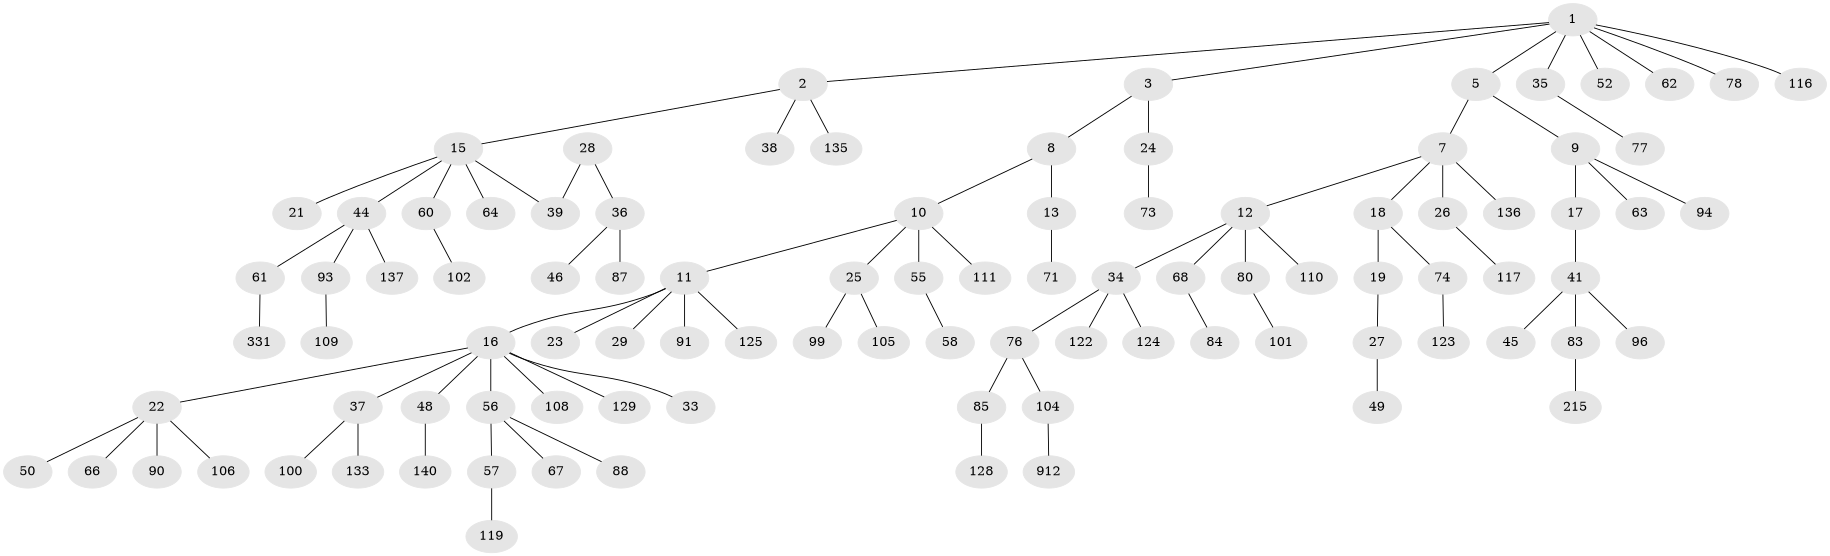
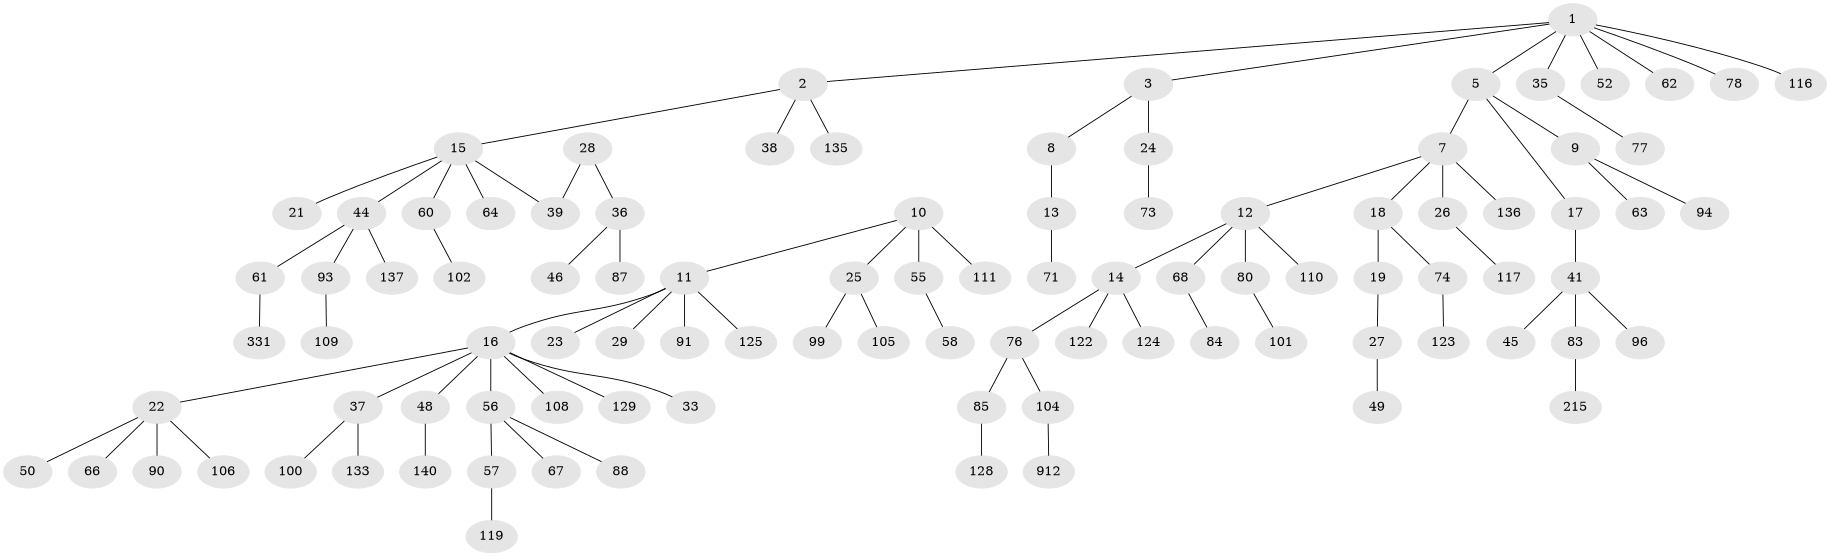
edge "8" -- "10": removed
edge "9" -- "17": now "5" -- "17"
node "34": label "34" -> "14"
